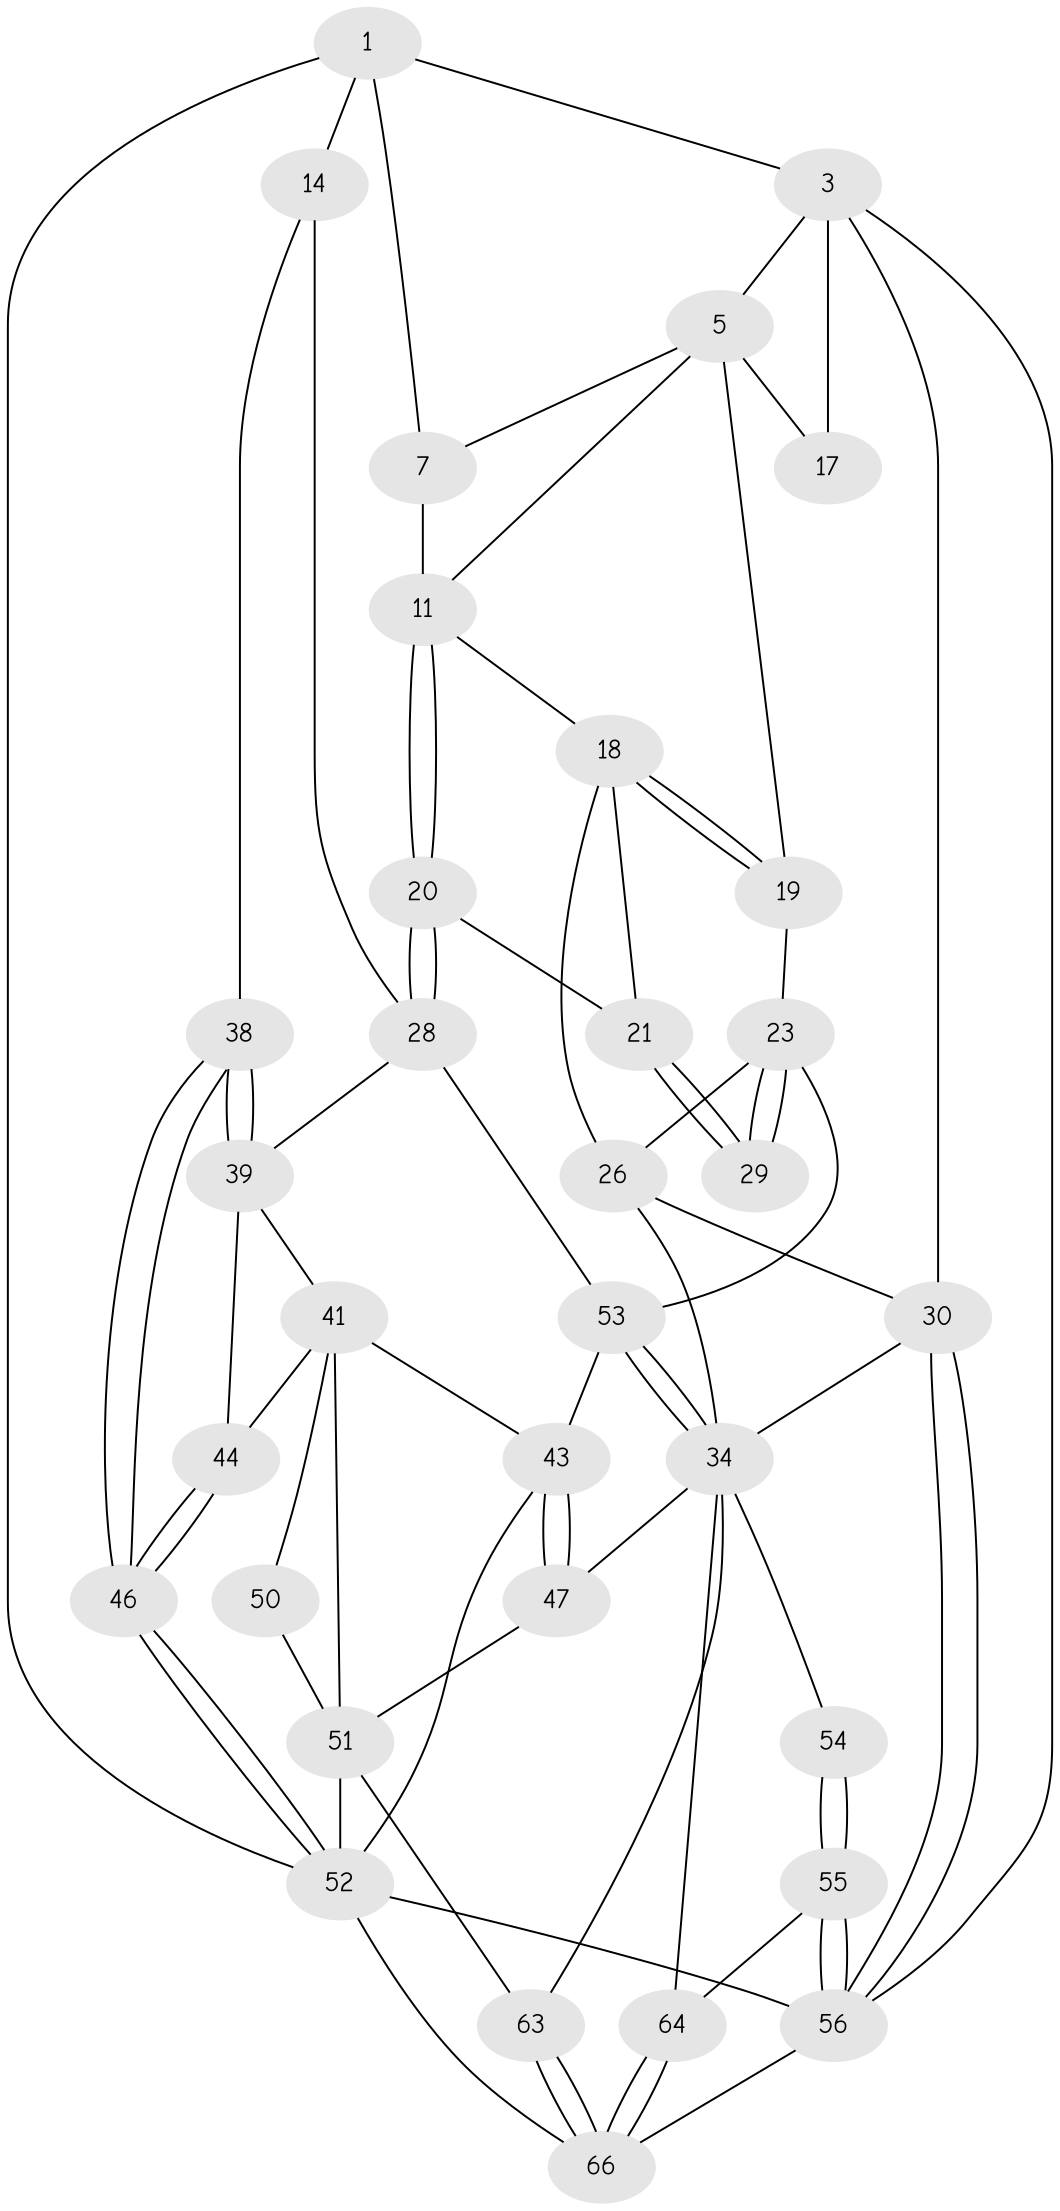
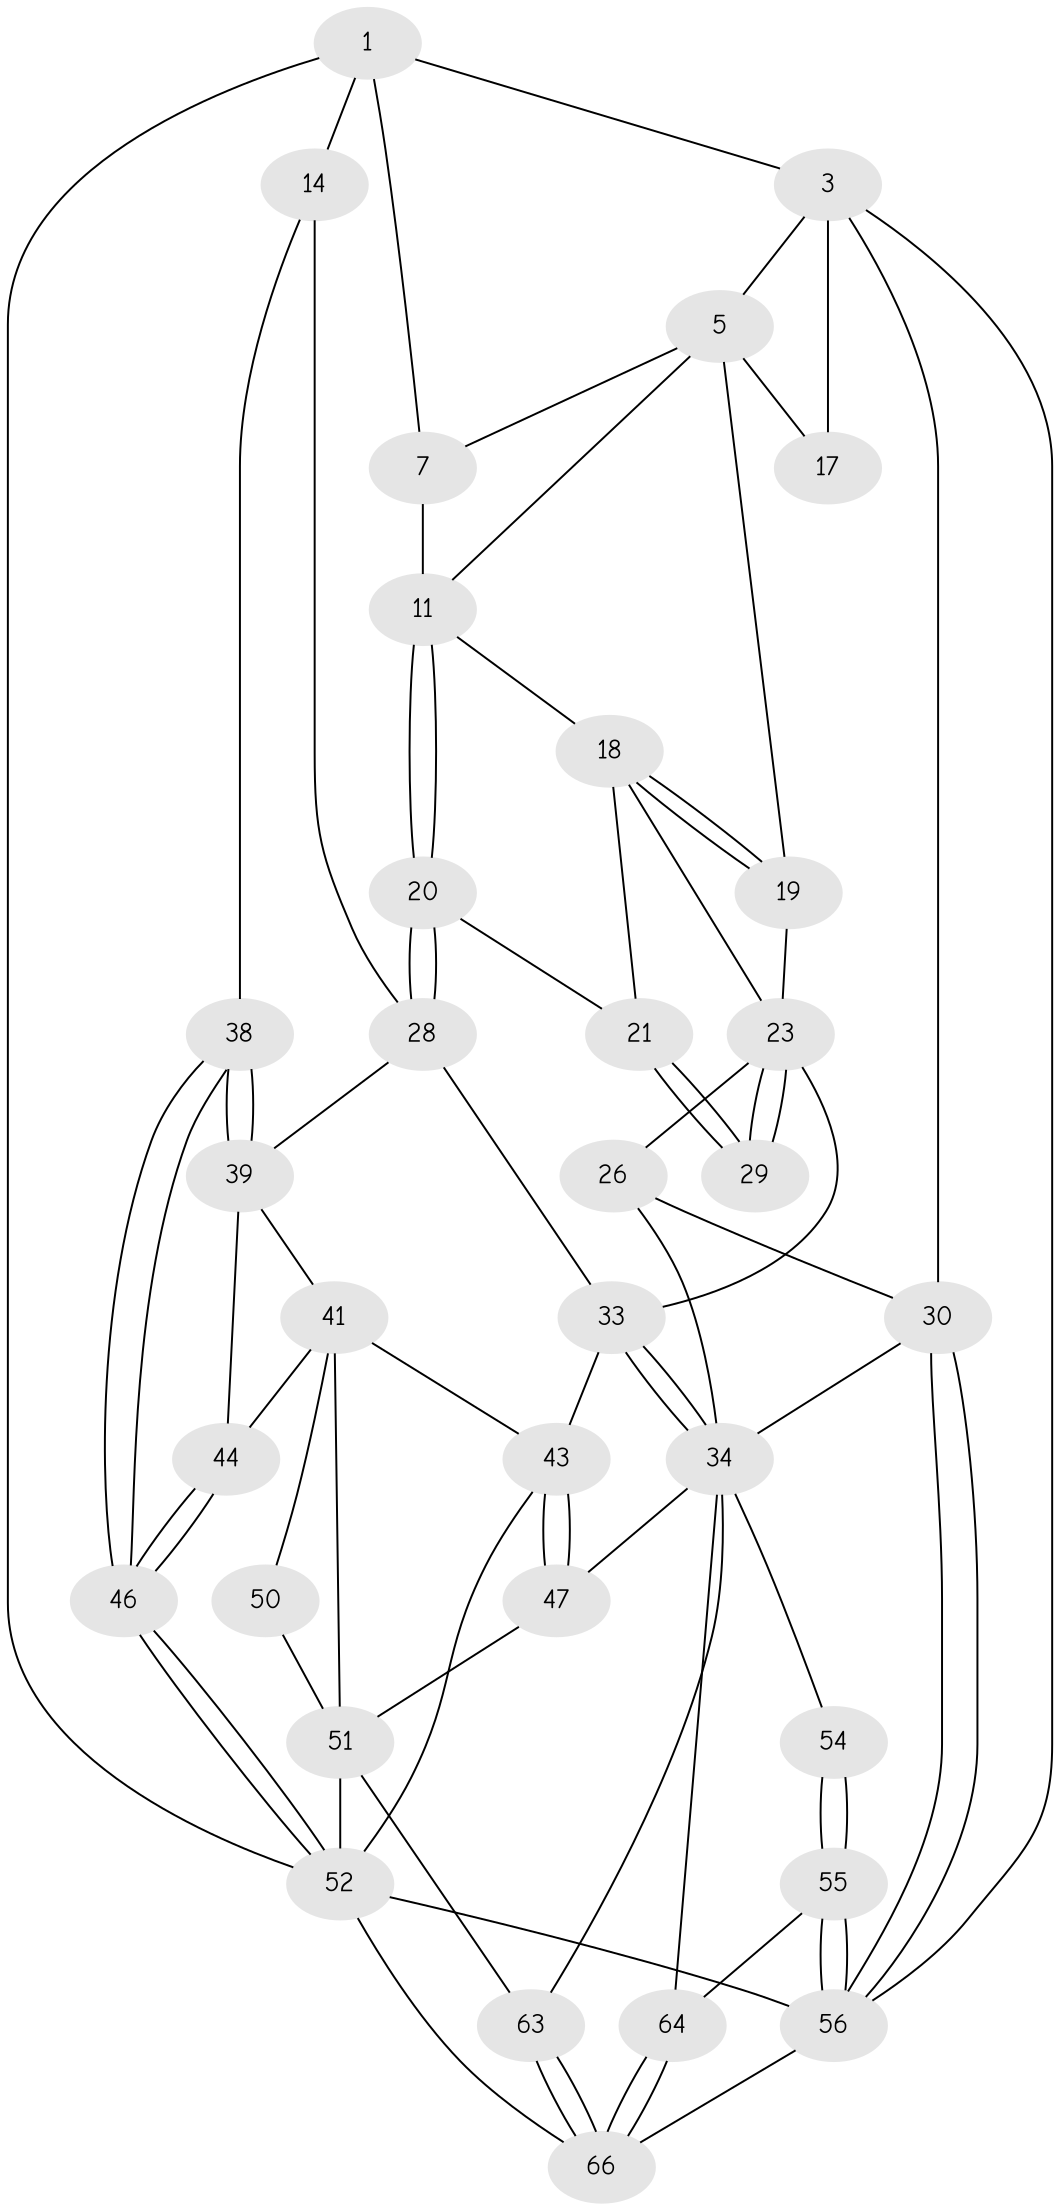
edge "18" -- "26": now "18" -- "23"
node "53": label "53" -> "33"
